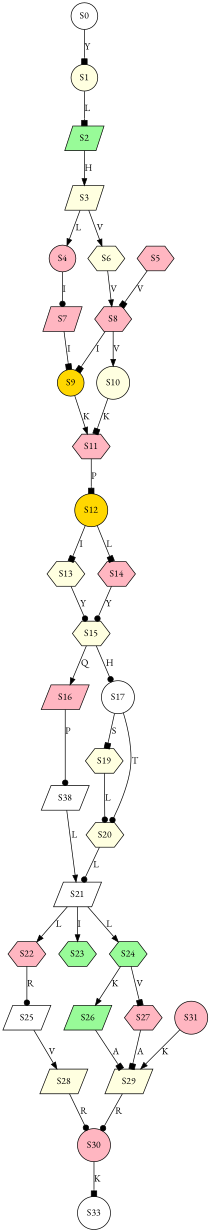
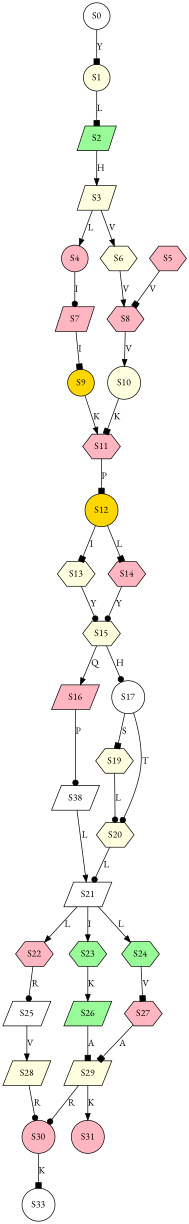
edge "S8" -> "S9": removed, label "I"
edge "S24" -> "S26": now "S23" -> "S26"
edge "S31" -> "S29": reversed
